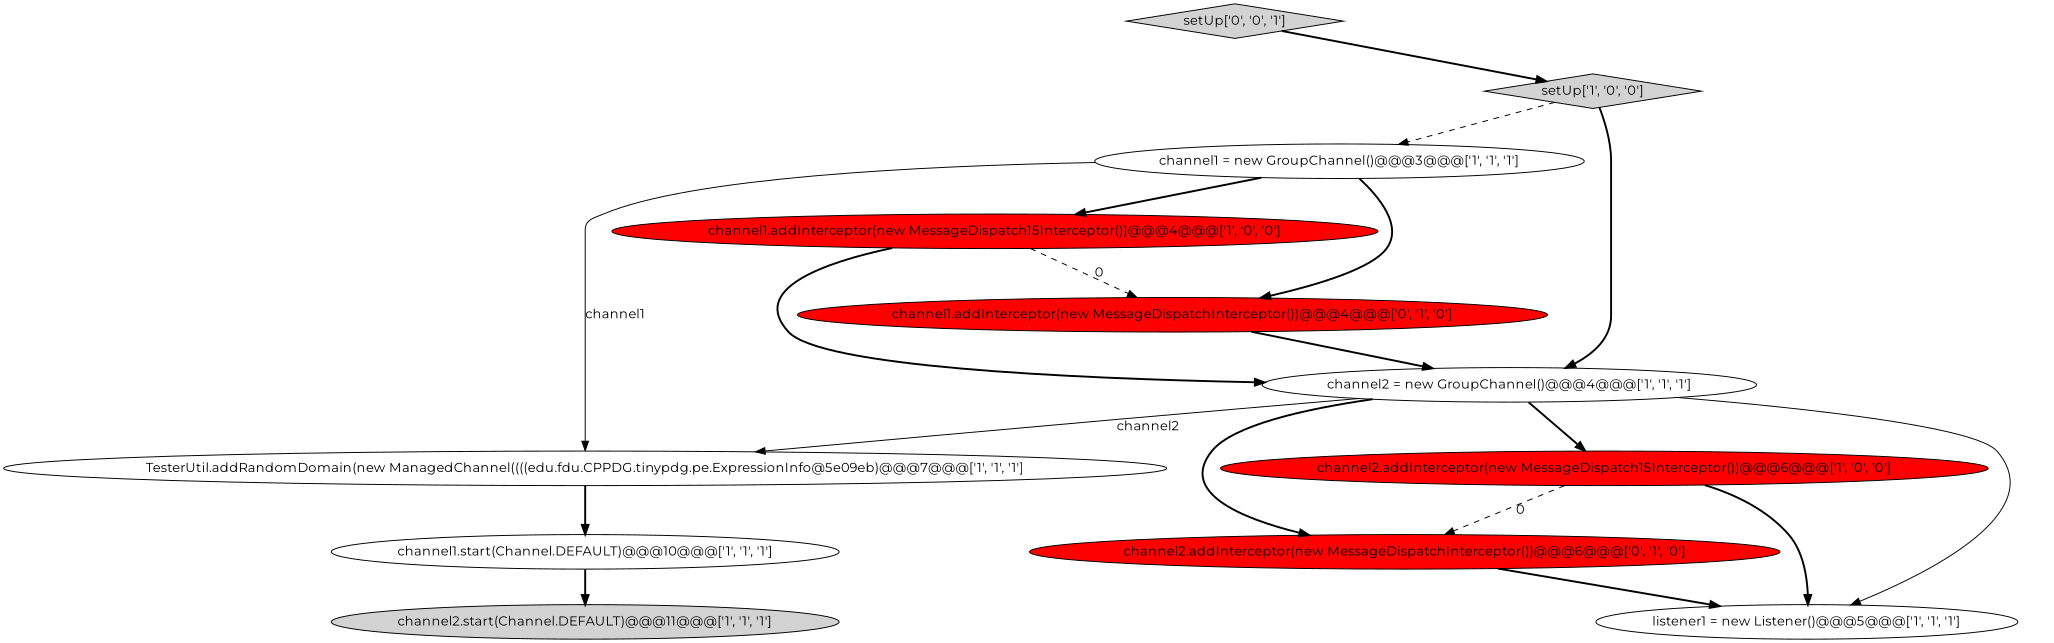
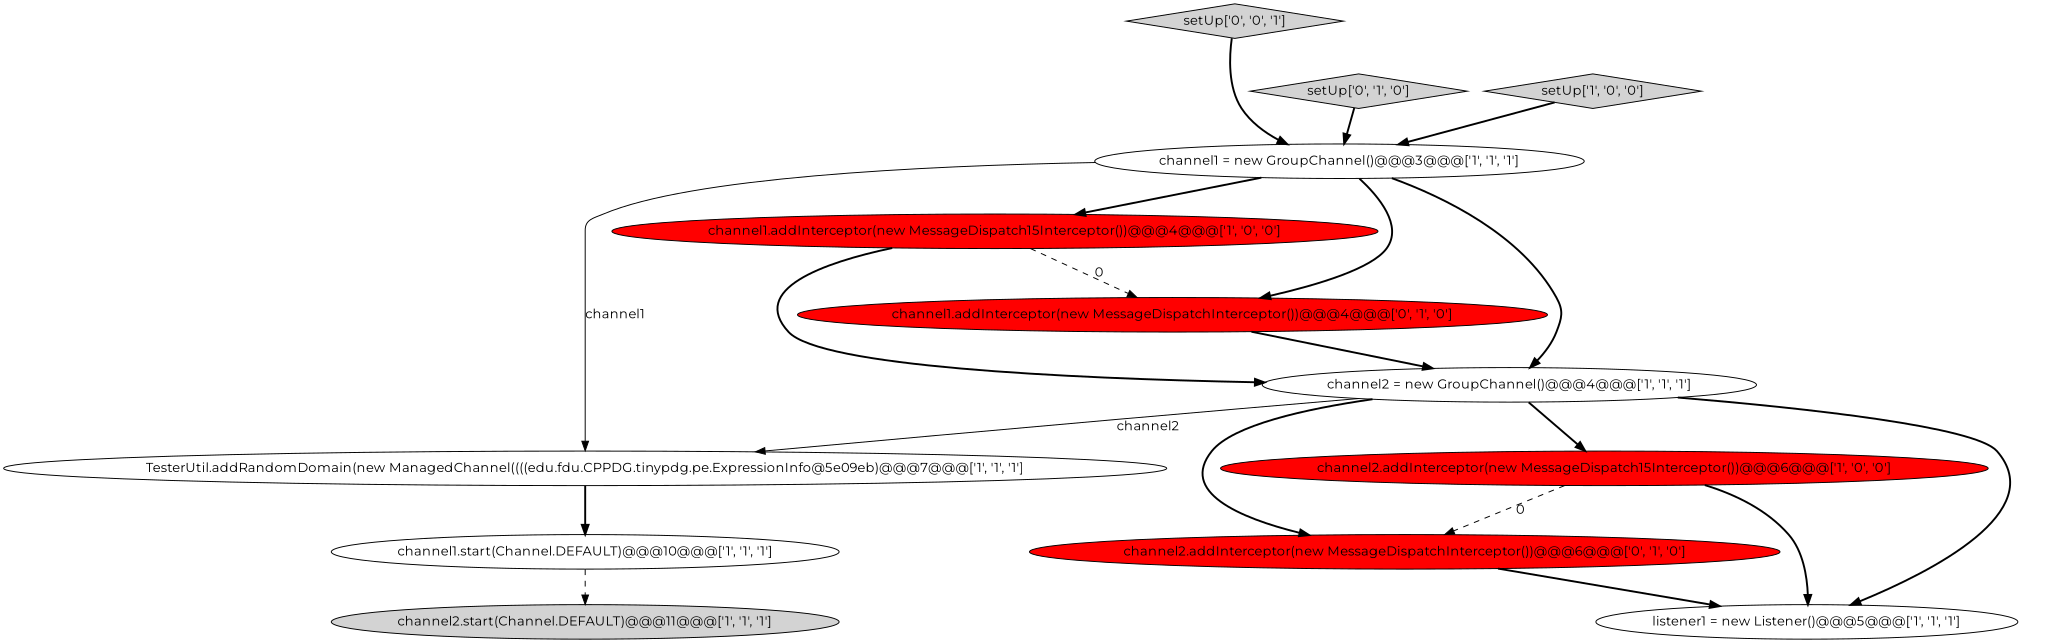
edge "setUp['0', '0', '1']" -> "setUp['1', '0', '0']": now "setUp['0', '0', '1']" -> "channel1 = new GroupChannel()@@@3@@@['1', '1', '1']"
node "setUp['0', '1', '0']": added
edge "setUp['1', '0', '0']" -> "channel1 = new GroupChannel()@@@3@@@['1', '1', '1']": style dashed -> bold
edge "setUp['1', '0', '0']" -> "channel2 = new GroupChannel()@@@4@@@['1', '1', '1']": now "channel1 = new GroupChannel()@@@3@@@['1', '1', '1']" -> "channel2 = new GroupChannel()@@@4@@@['1', '1', '1']"
edge "channel2 = new GroupChannel()@@@4@@@['1', '1', '1']" -> "listener1 = new Listener()@@@5@@@['1', '1', '1']": style solid -> bold
edge "channel1.start(Channel.DEFAULT)@@@10@@@['1', '1', '1']" -> "channel2.start(Channel.DEFAULT)@@@11@@@['1', '1', '1']": style bold -> dashed
